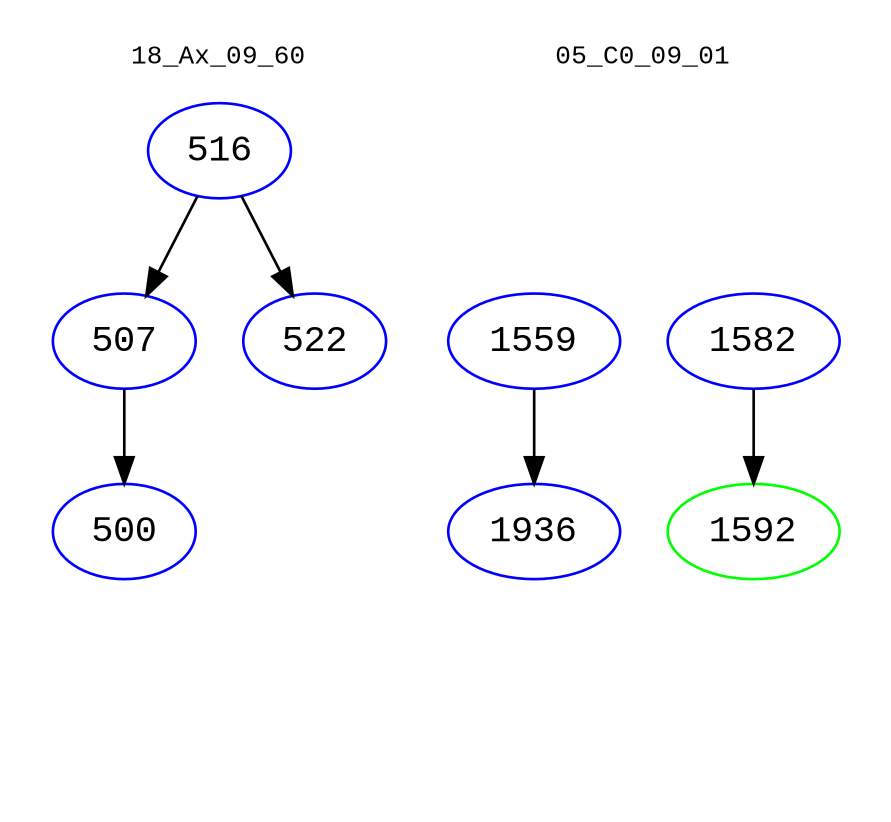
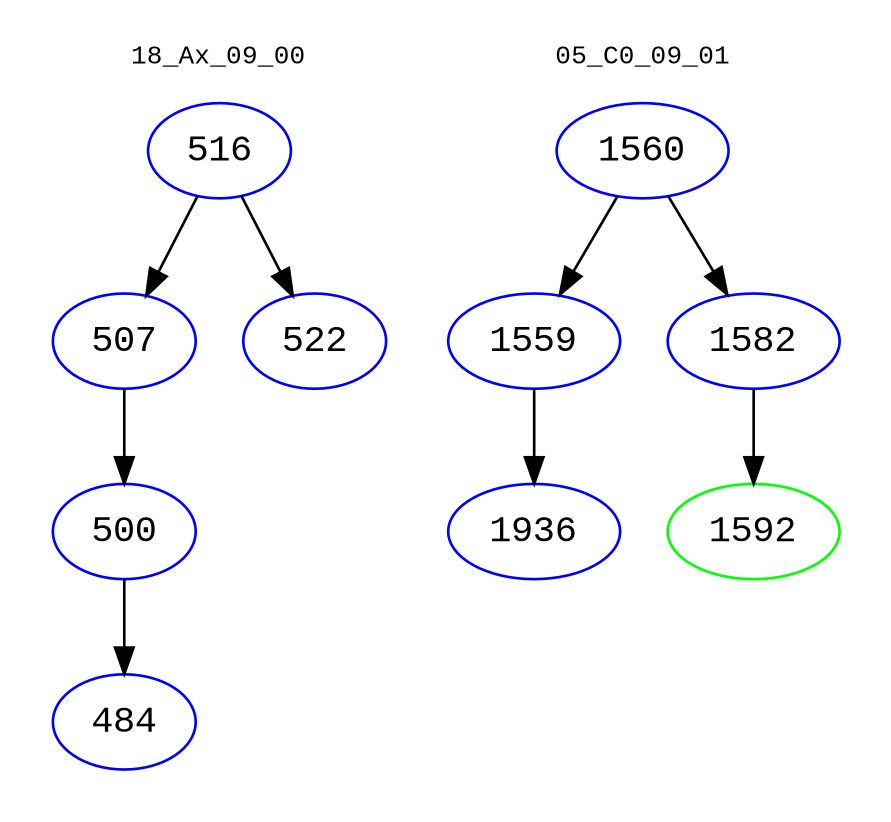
cluster "18_Ax_09_60": label "18_Ax_09_60" -> "18_Ax_09_00"
node "1560": added
node "484": added
